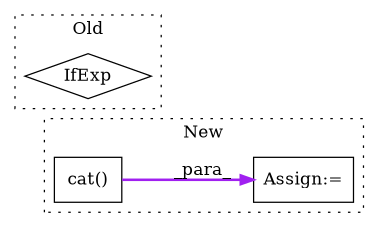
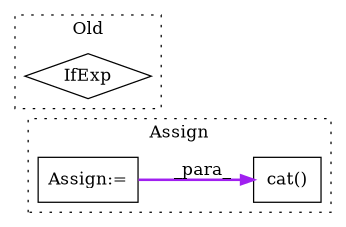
cluster "New": label "New" -> "Assign"
edge "cat()" -> "Assign:=": reversed
